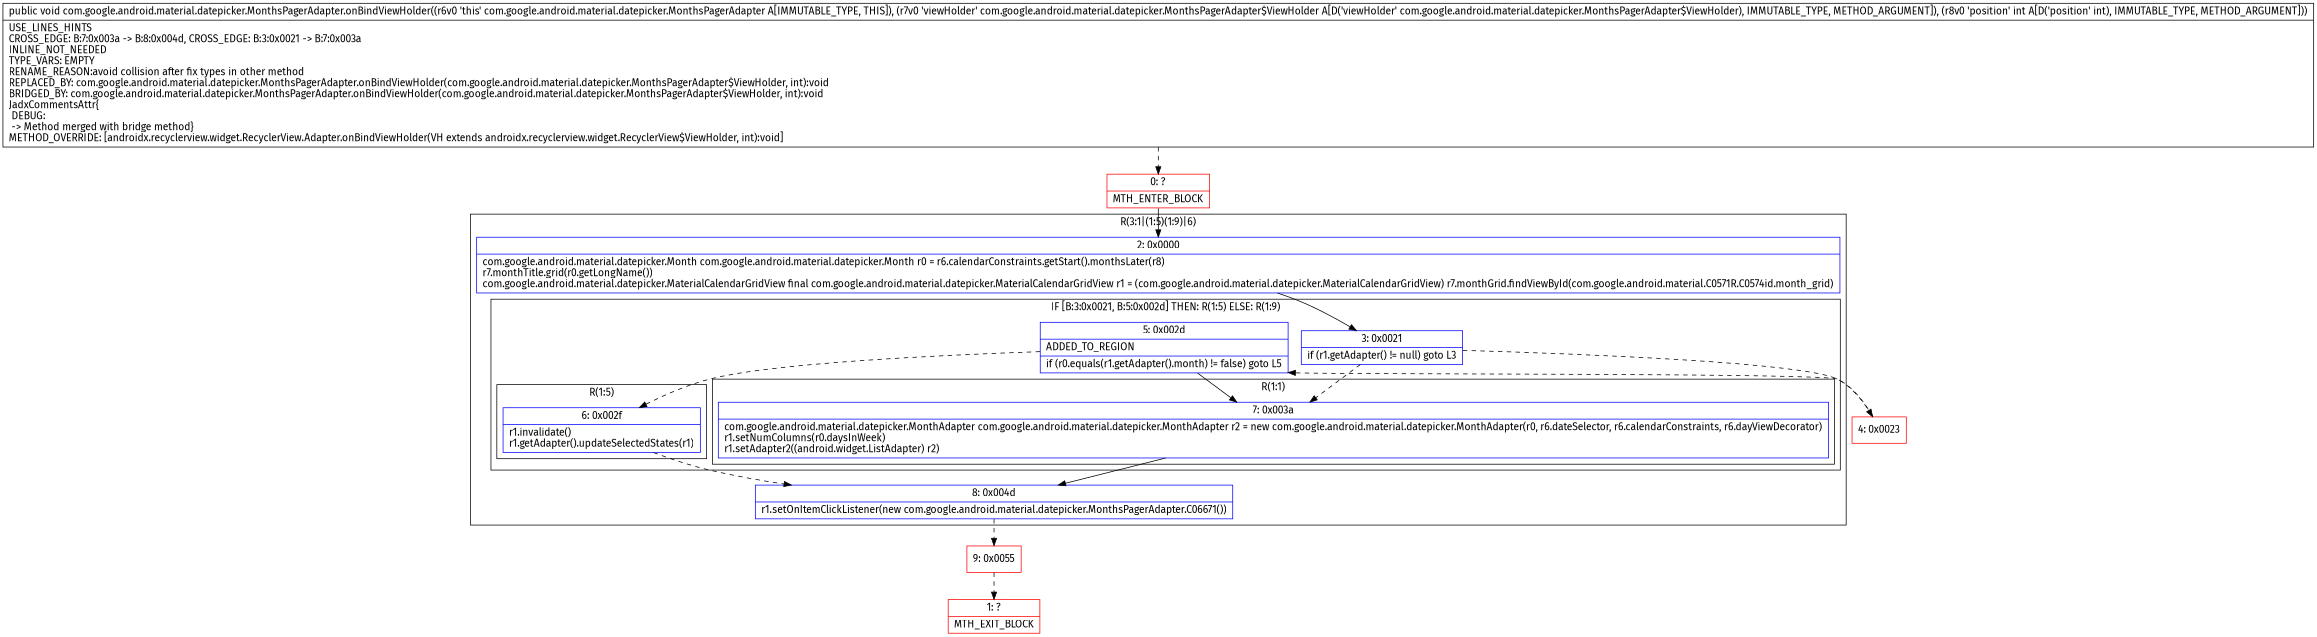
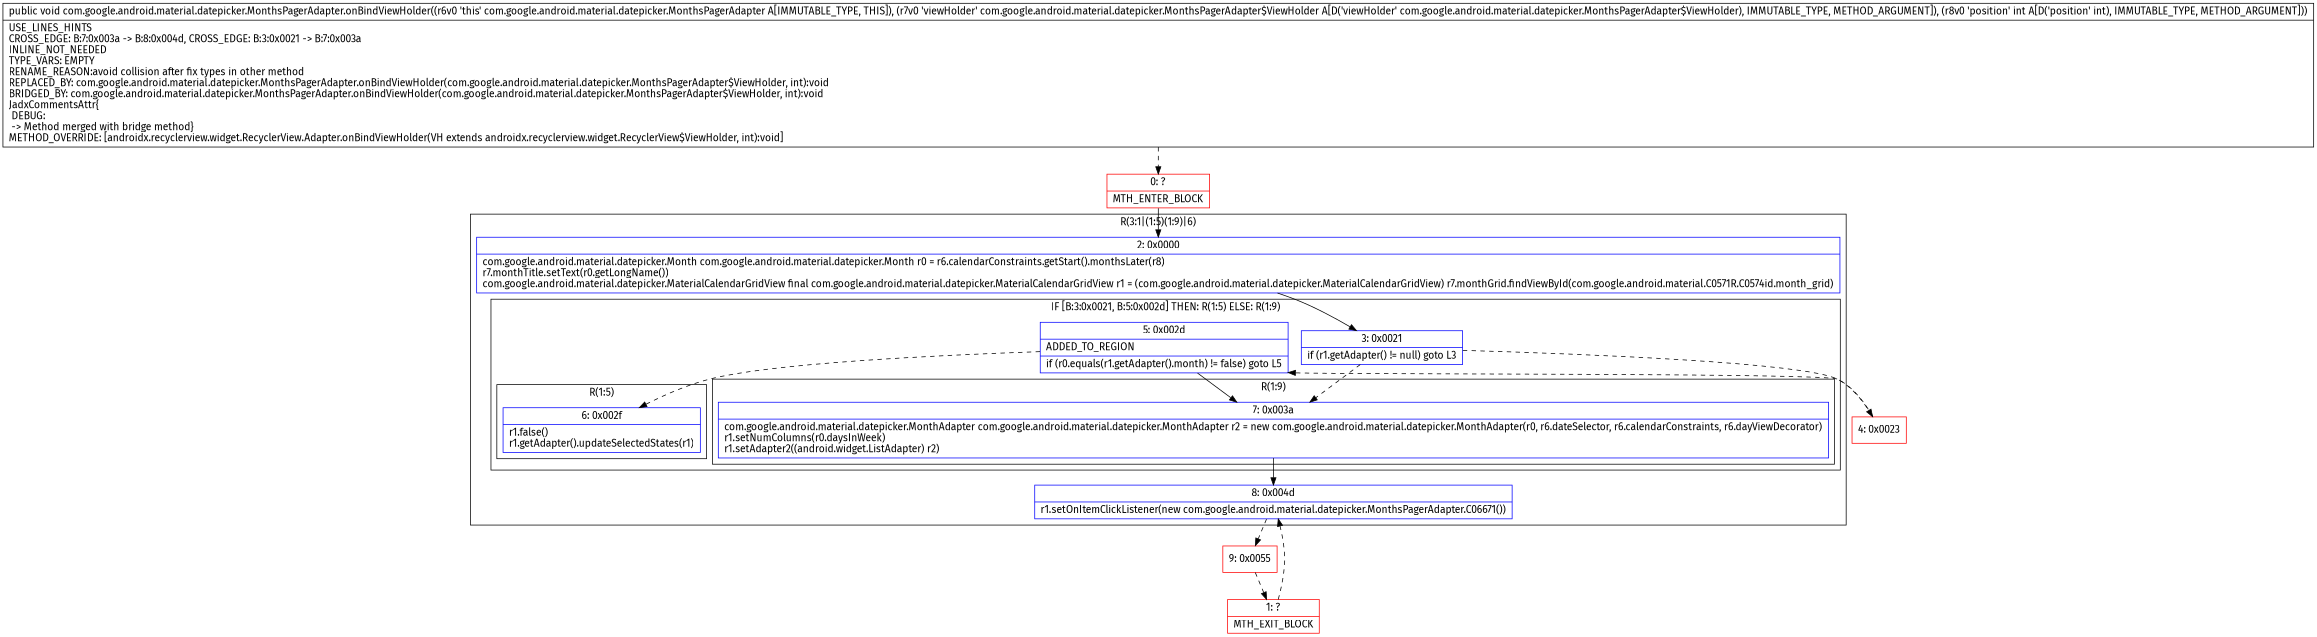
node "2: 0x0000": text "r7.monthTitle.grid(r0.getLongName())" -> "r7.monthTitle.setText(r0.getLongName())"
cluster "R(1:1)": label "R(1:1)" -> "R(1:9)"
node "6: 0x002f": text "r1.invalidate()" -> "r1.false()"
edge "6: 0x002f" -> "8: 0x004d": now "1: ?" -> "8: 0x004d"
